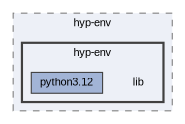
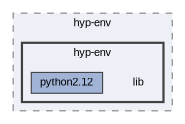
node "python3.12": label "python3.12" -> "python2.12"
